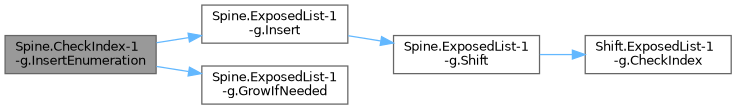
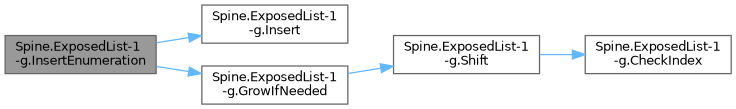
edge "Spine.ExposedList-1 -g.Insert" -> "Spine.ExposedList-1 -g.Shift": now "Spine.ExposedList-1 -g.GrowIfNeeded" -> "Spine.ExposedList-1 -g.Shift"
node "Spine.CheckIndex-1 -g.InsertEnumeration": label "Spine.CheckIndex-1 -g.InsertEnumeration" -> "Spine.ExposedList-1 -g.InsertEnumeration"
node "Shift.ExposedList-1 -g.CheckIndex": label "Shift.ExposedList-1 -g.CheckIndex" -> "Spine.ExposedList-1 -g.CheckIndex"
